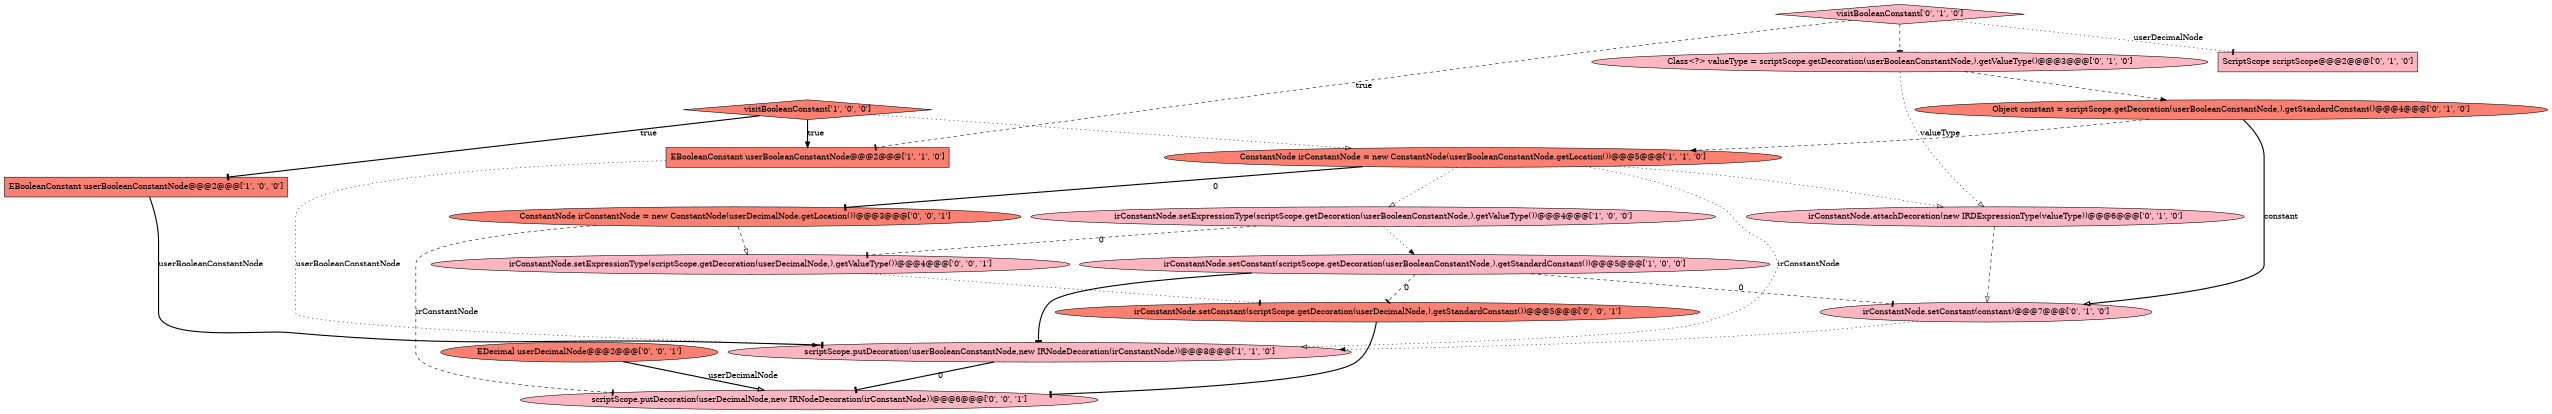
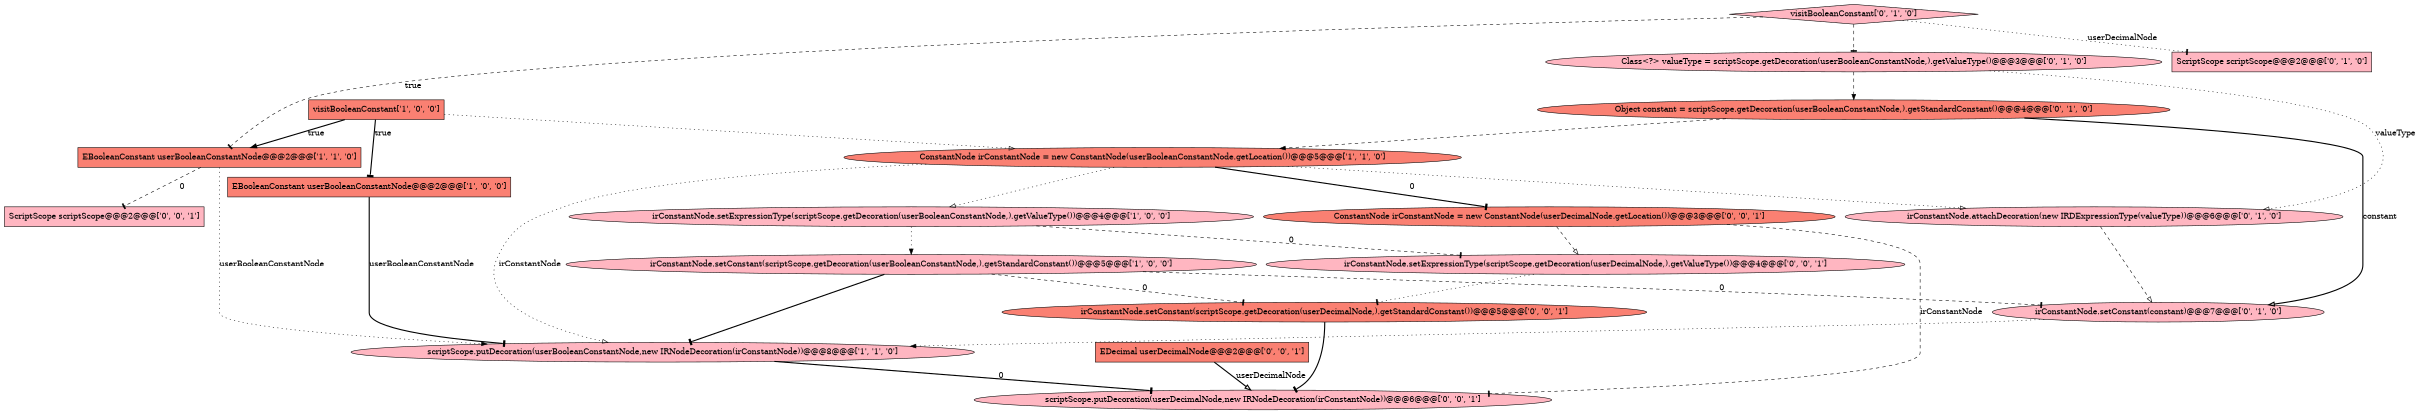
node "visitBooleanConstant['1', '0', '0']": shape diamond -> box
node "ScriptScope scriptScope@@@2@@@['0', '0', '1']": added
node "EDecimal userDecimalNode@@@2@@@['0', '0', '1']": shape ellipse -> box
